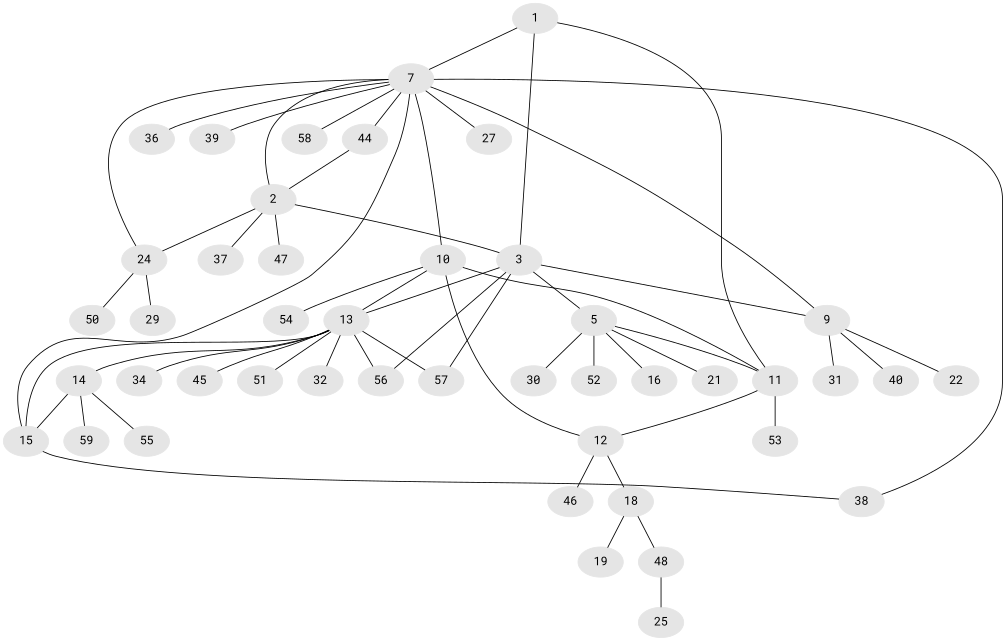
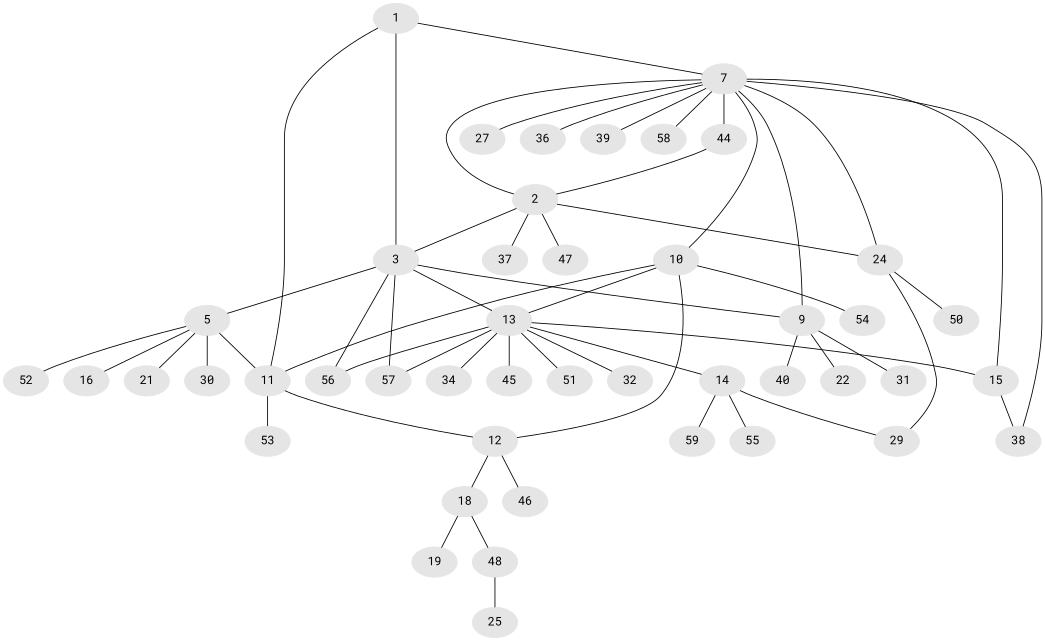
edge "14" -- "15": now "14" -- "29"
